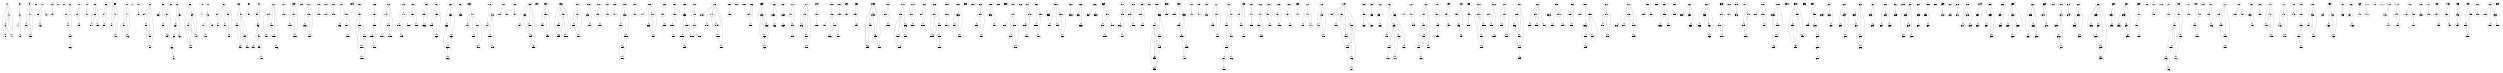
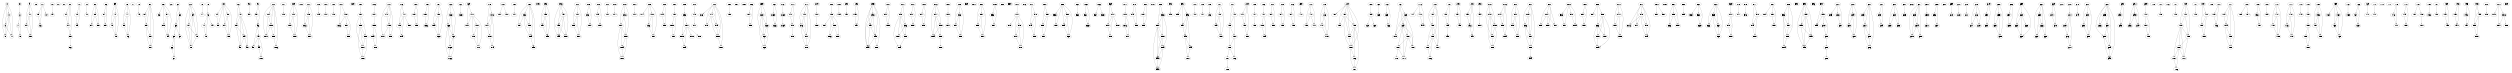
node "698": removed
